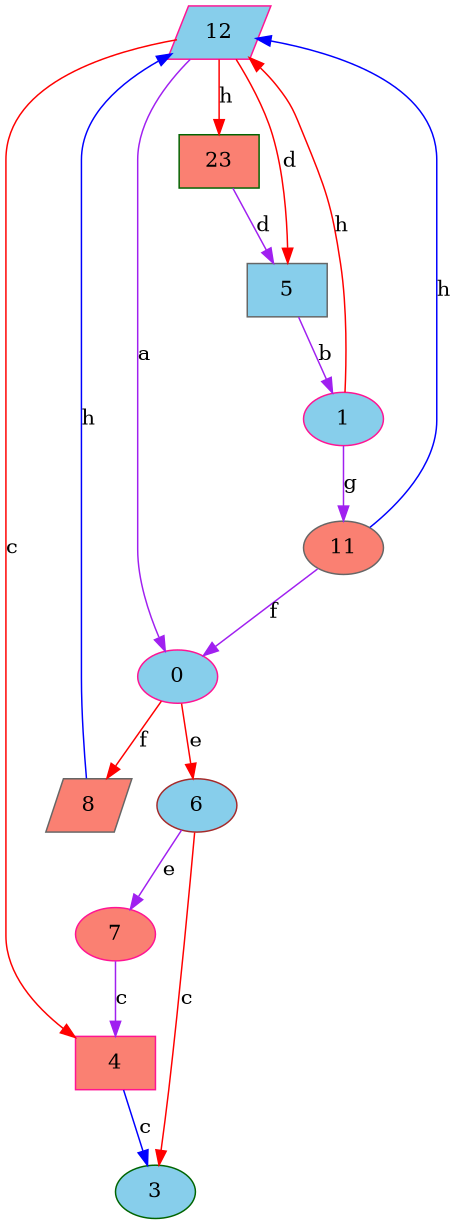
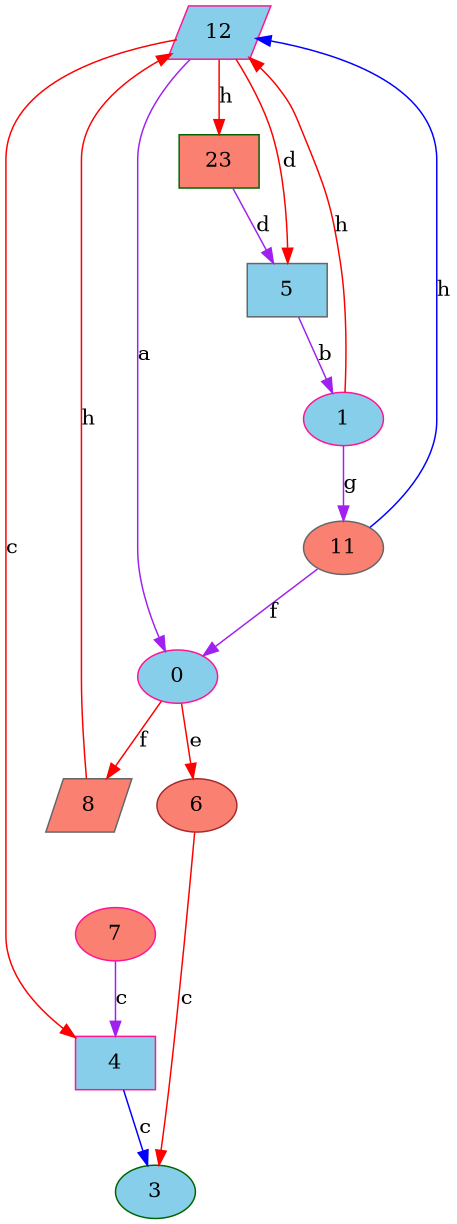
edge "8" -> "12": color blue -> red
node "6": fillcolor skyblue -> salmon
edge "6" -> "7": removed, label "e"
node "4": fillcolor salmon -> skyblue
